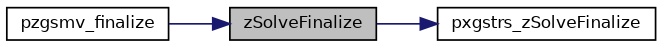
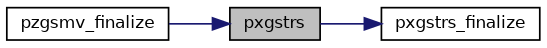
node "zSolveFinalize": label "zSolveFinalize" -> "pxgstrs"
node "pxgstrs_zSolveFinalize": label "pxgstrs_zSolveFinalize" -> "pxgstrs_finalize"
